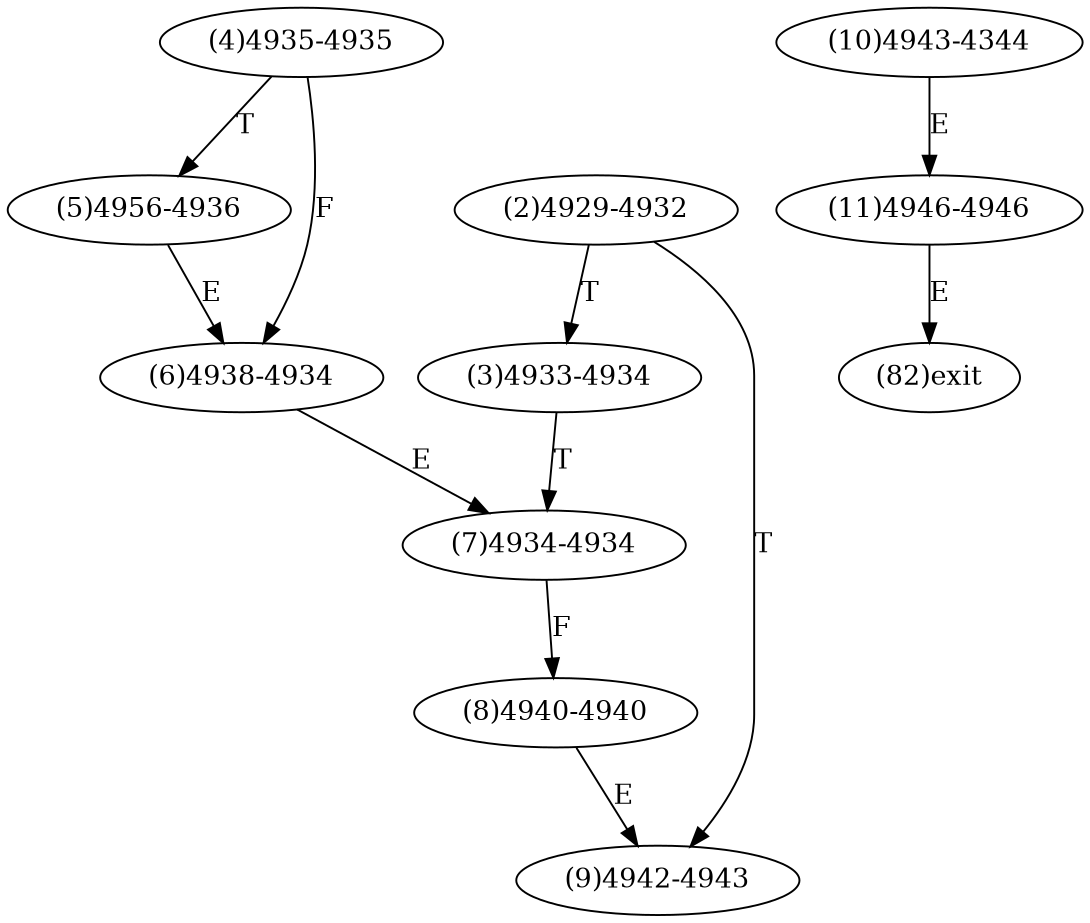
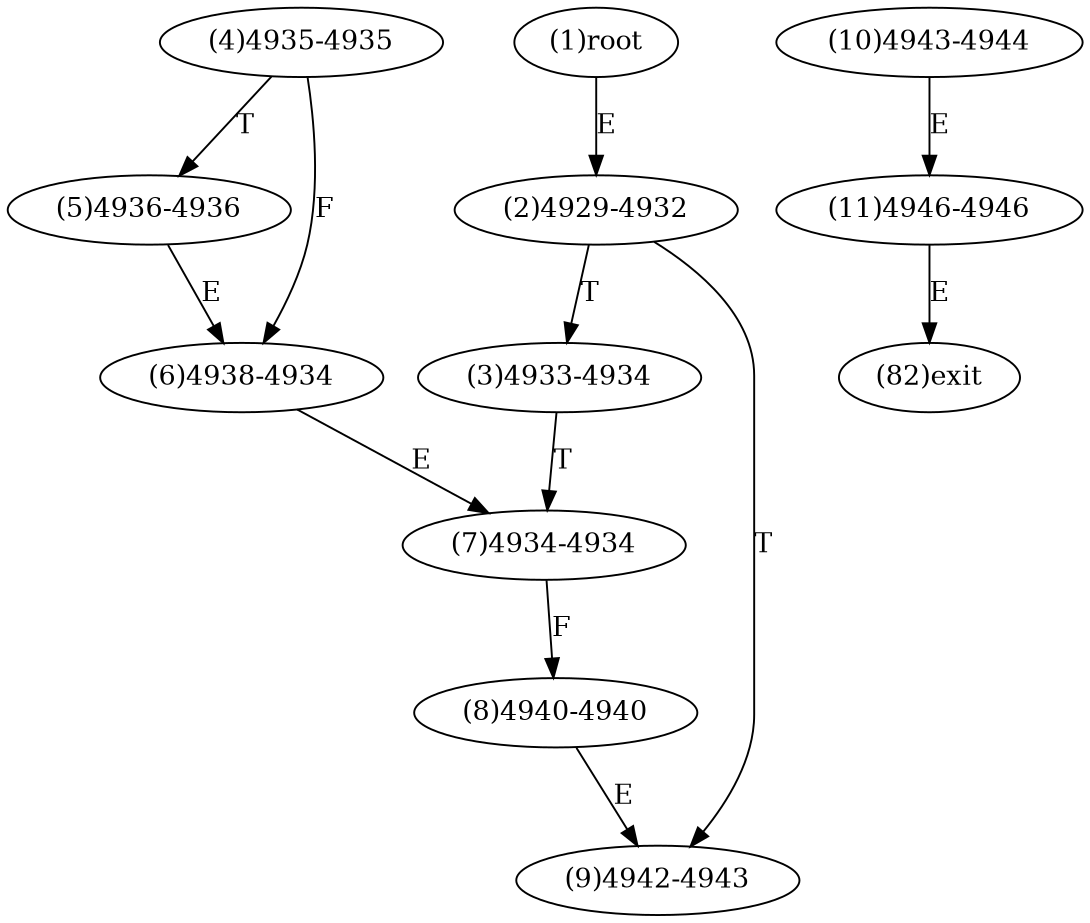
node "(1)root": added
node "(10)4943-4344": label "(10)4943-4344" -> "(10)4943-4944"
node "(5)4956-4936": label "(5)4956-4936" -> "(5)4936-4936"
